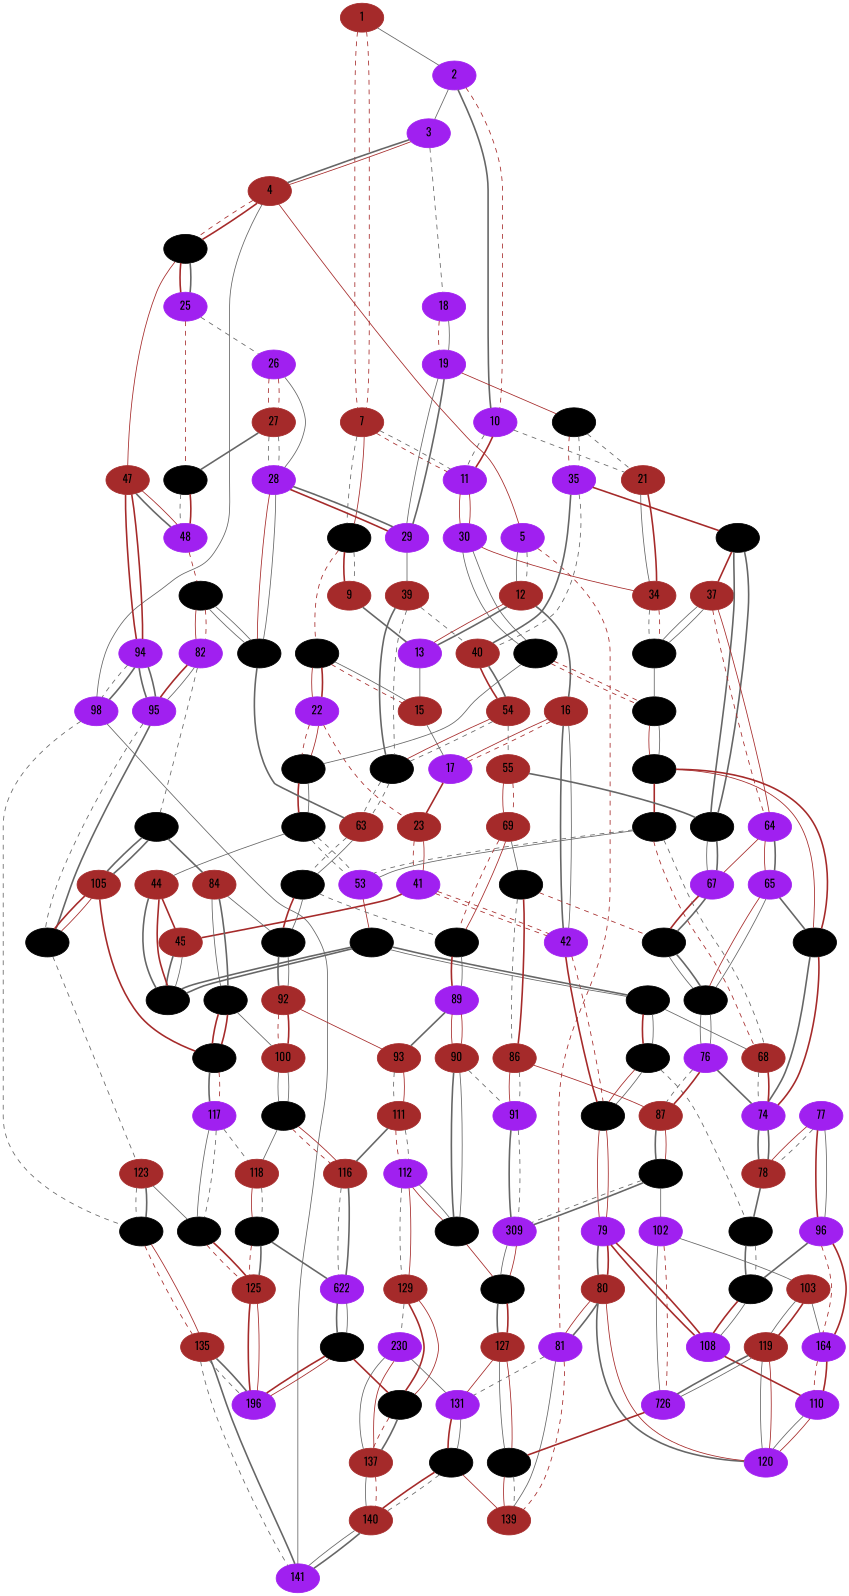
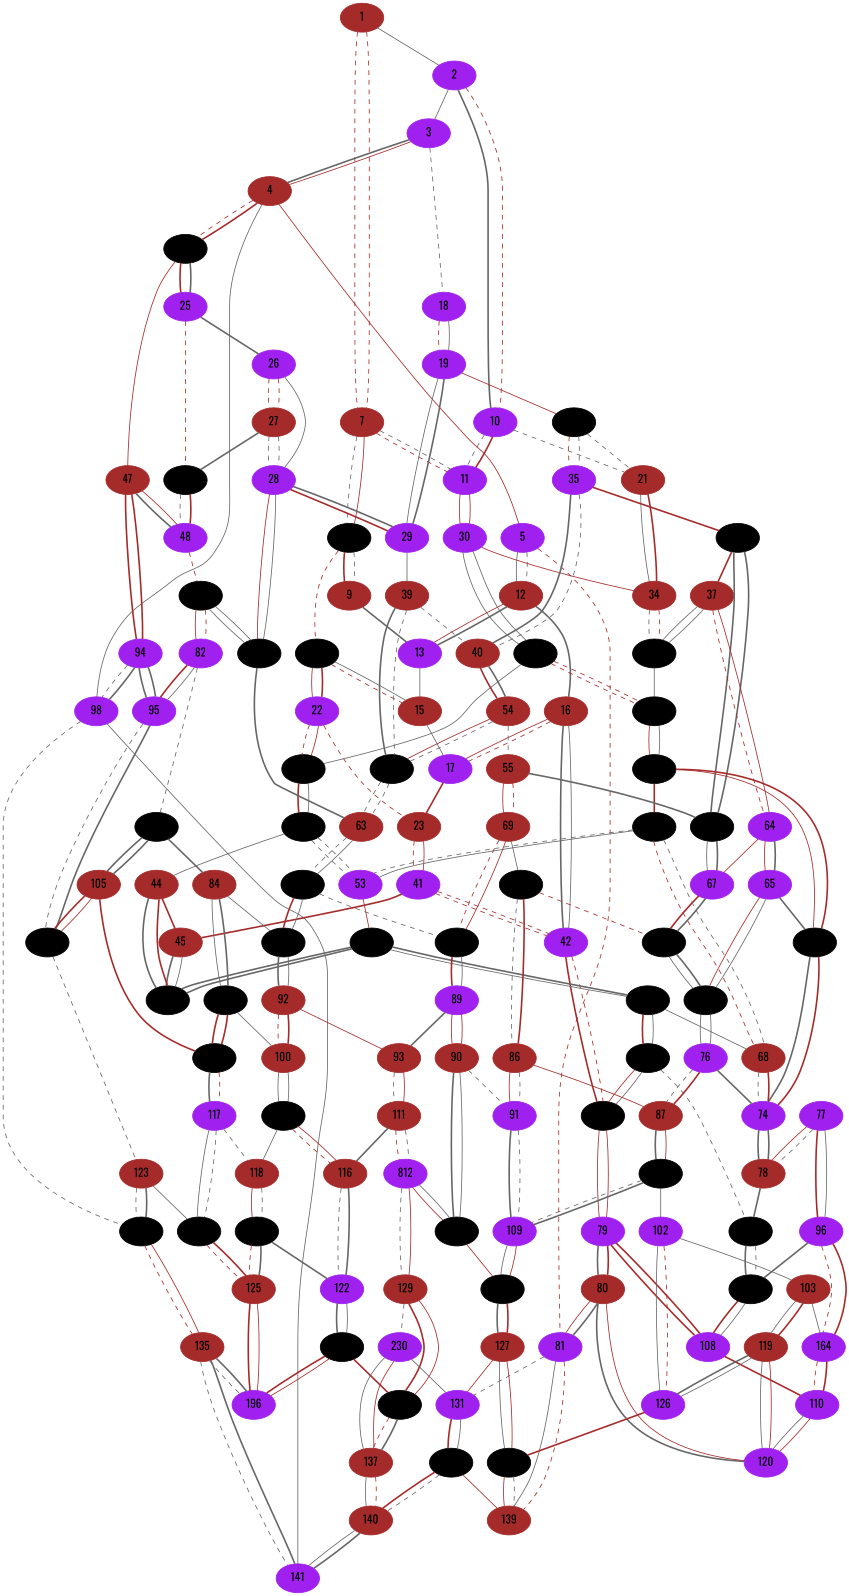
edge "25" -- "26": style dashed -> bold
node "112": label "112" -> "812"
node "309": label "309" -> "109"
node "622": label "622" -> "122"
node "726": label "726" -> "126"
